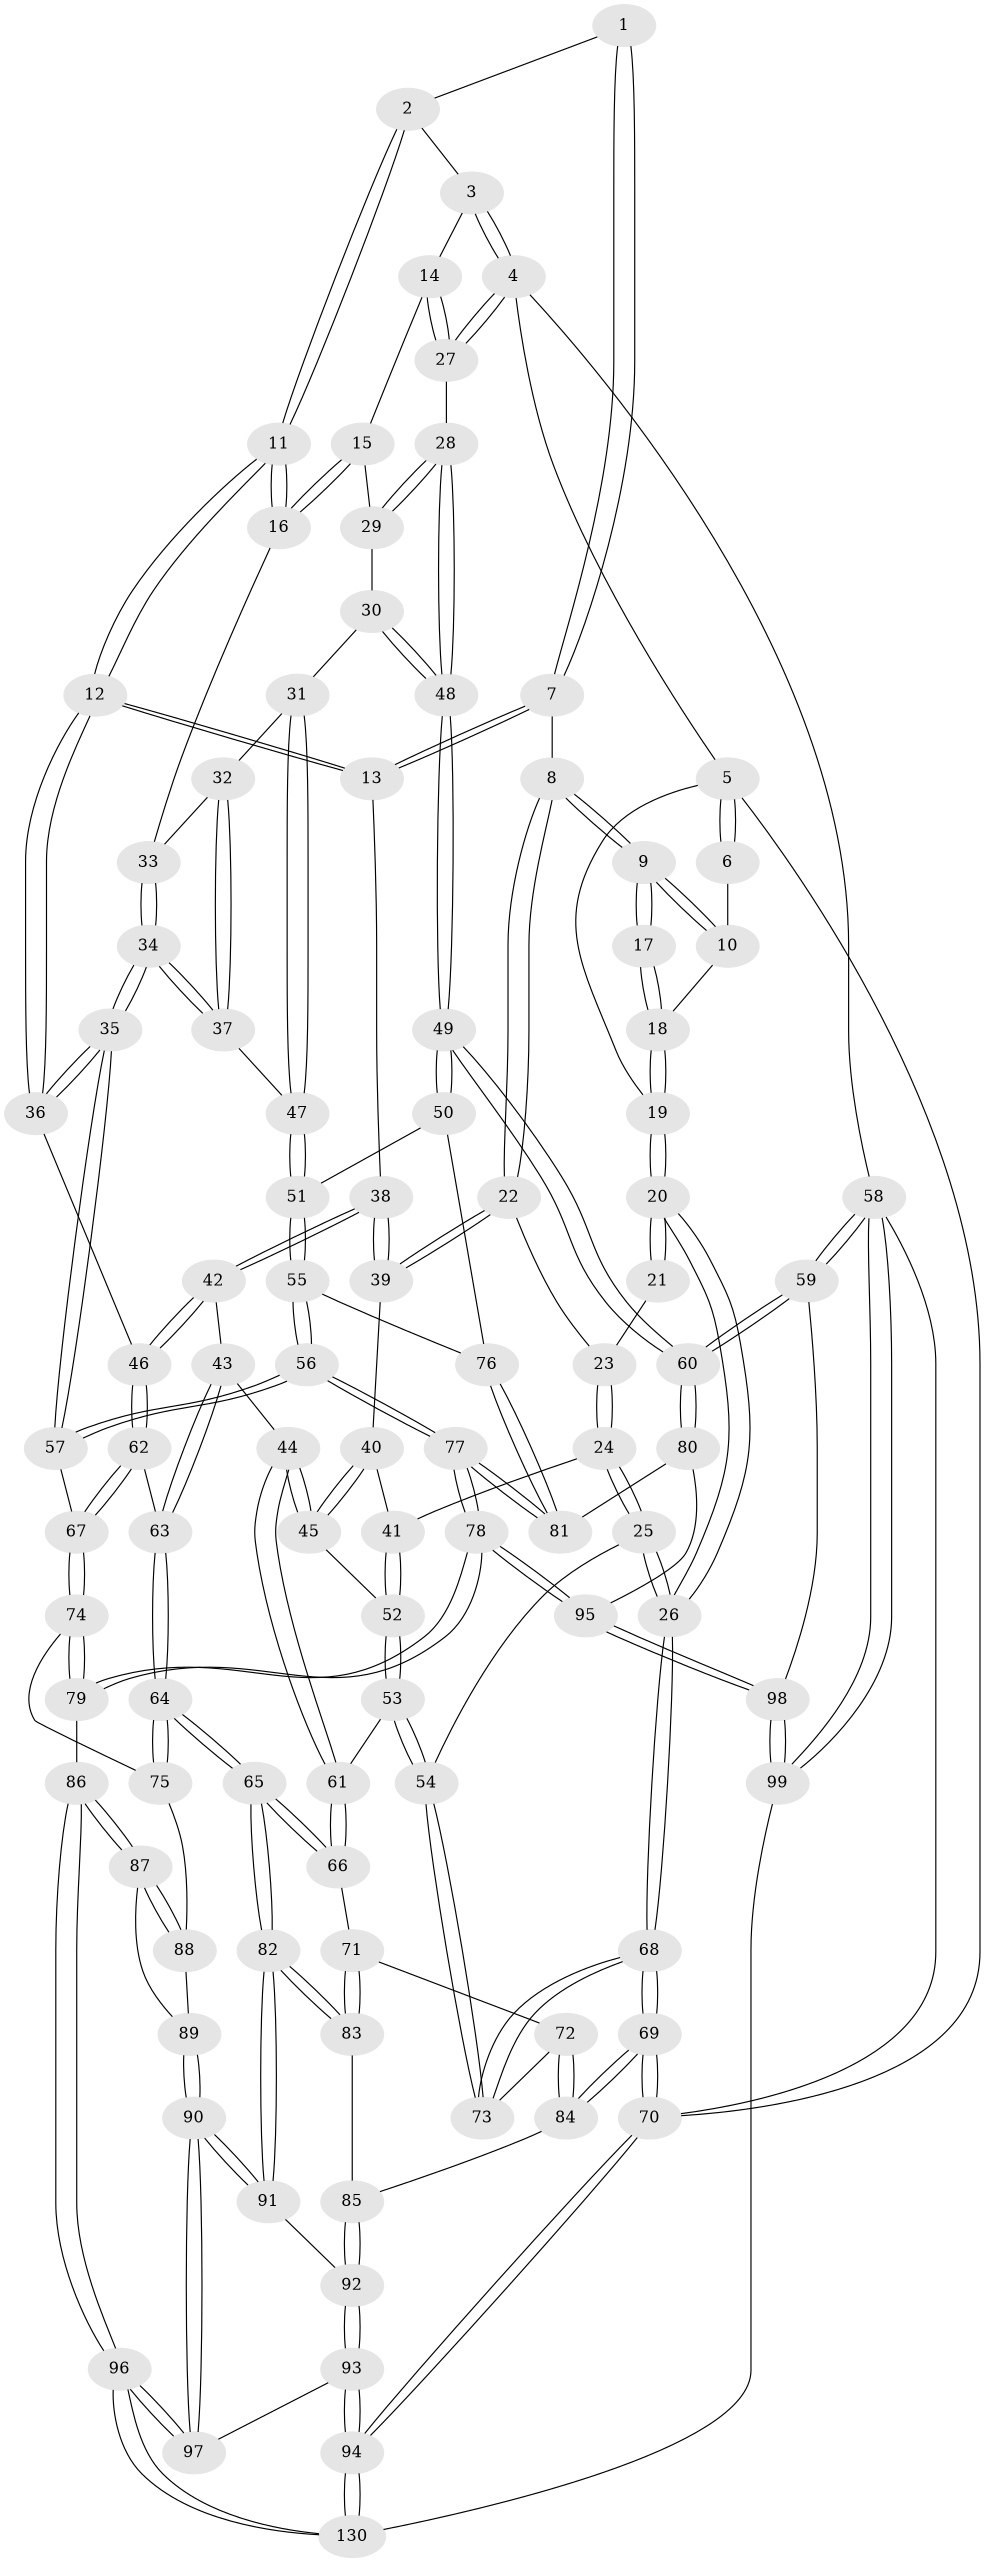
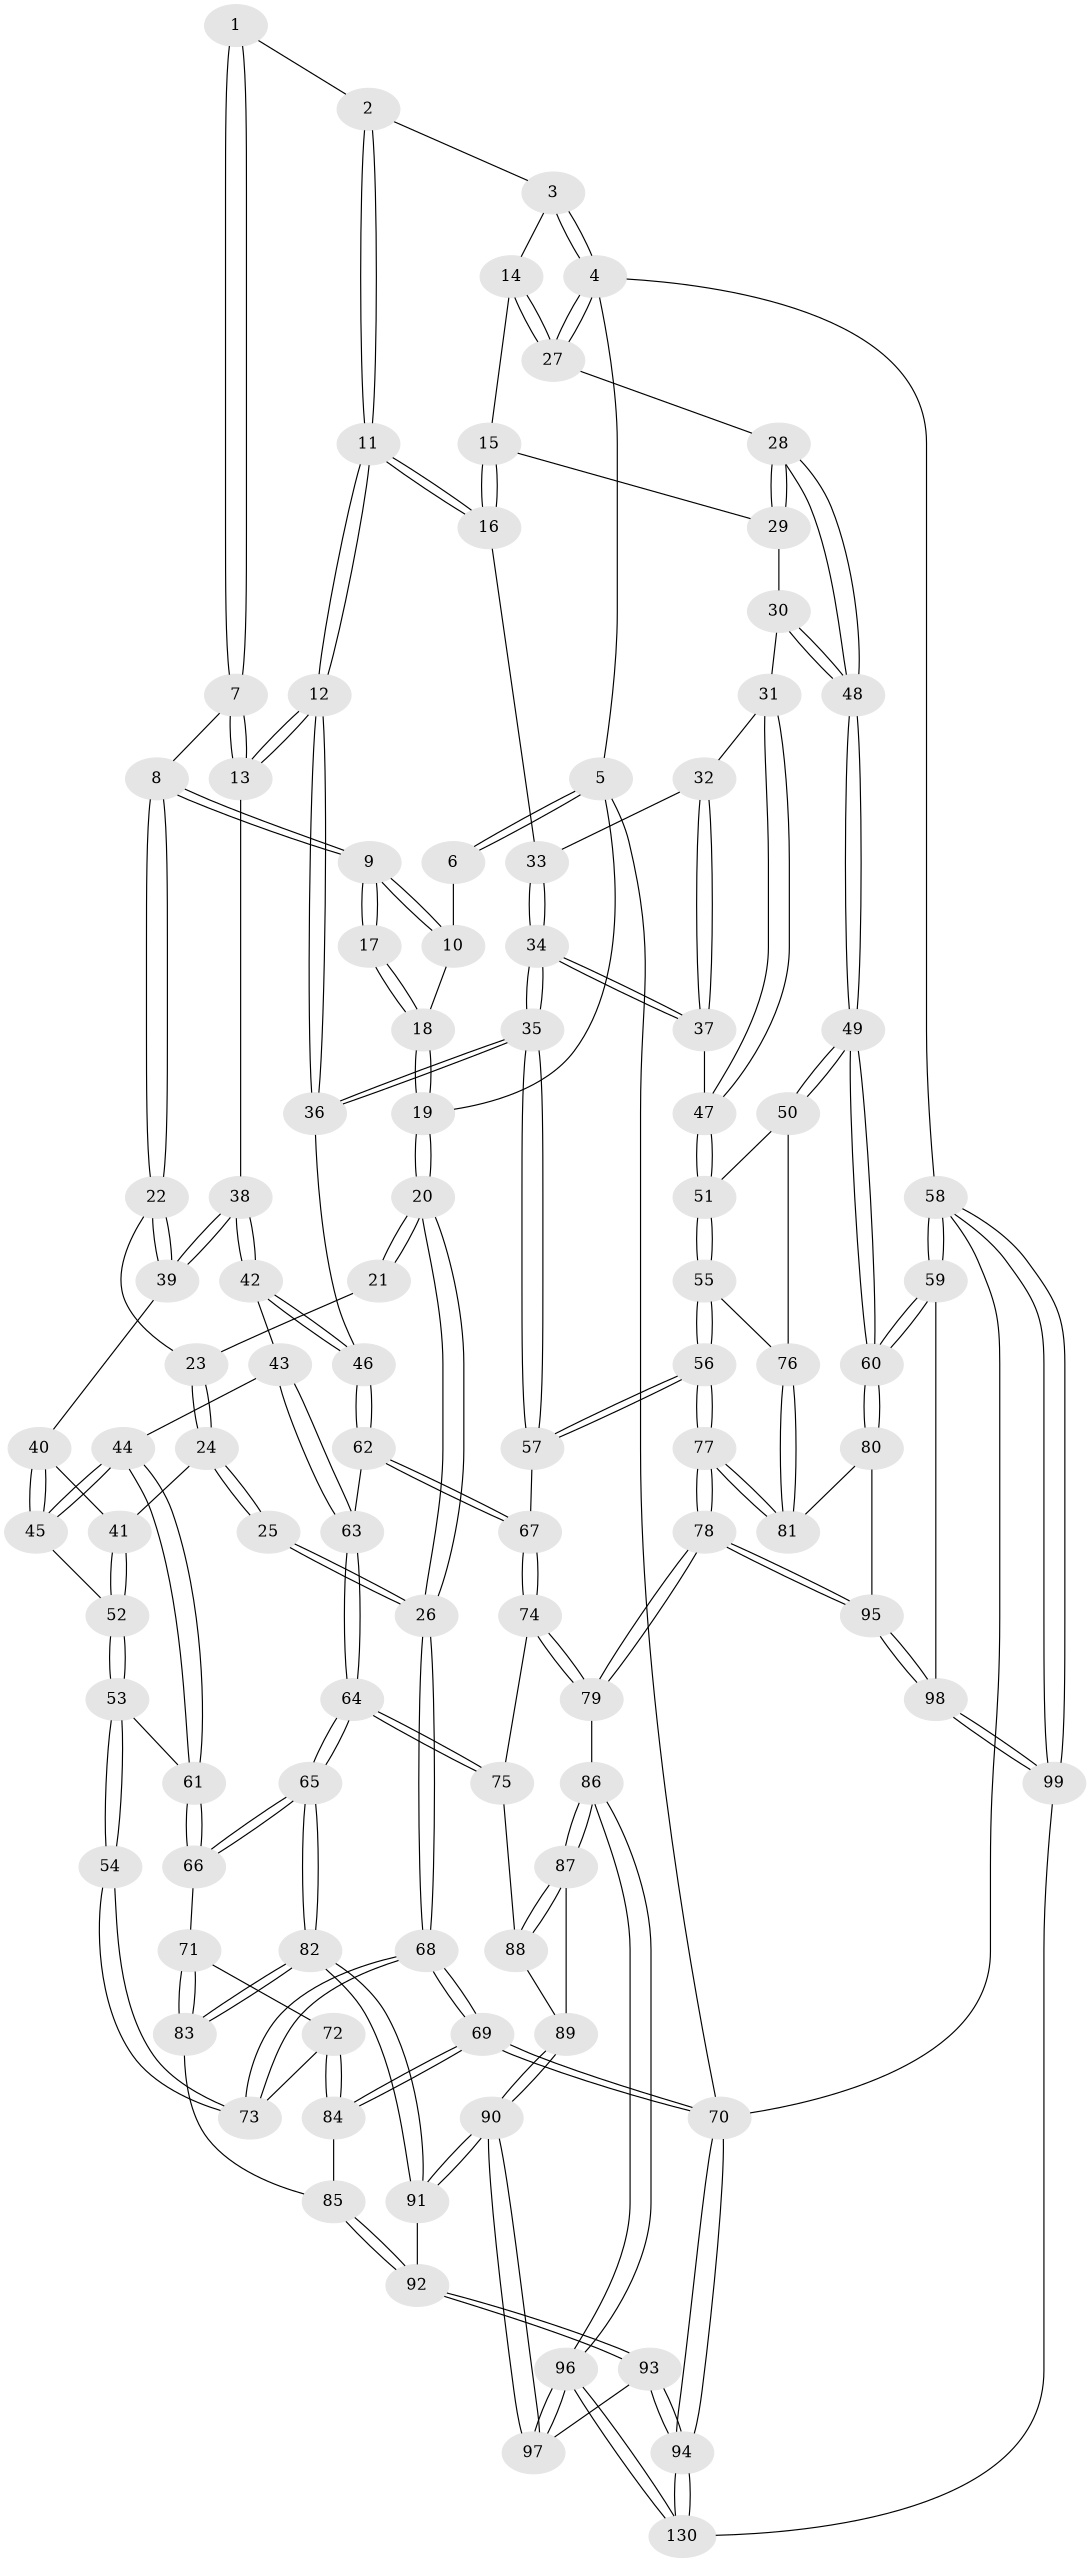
edge "25" -- "54": removed
